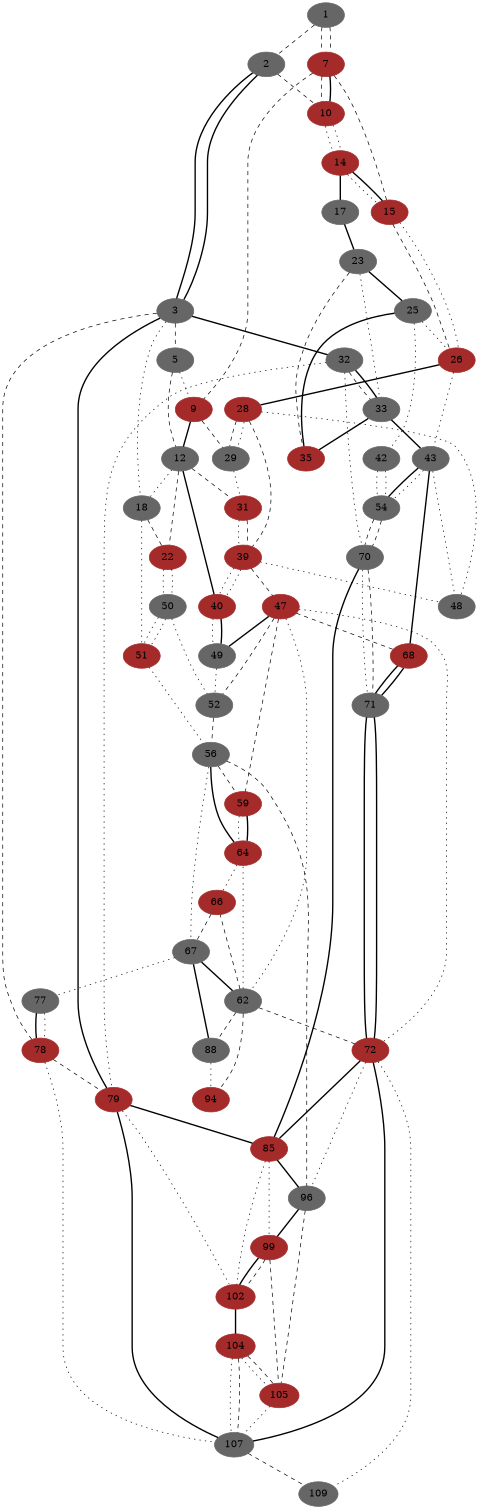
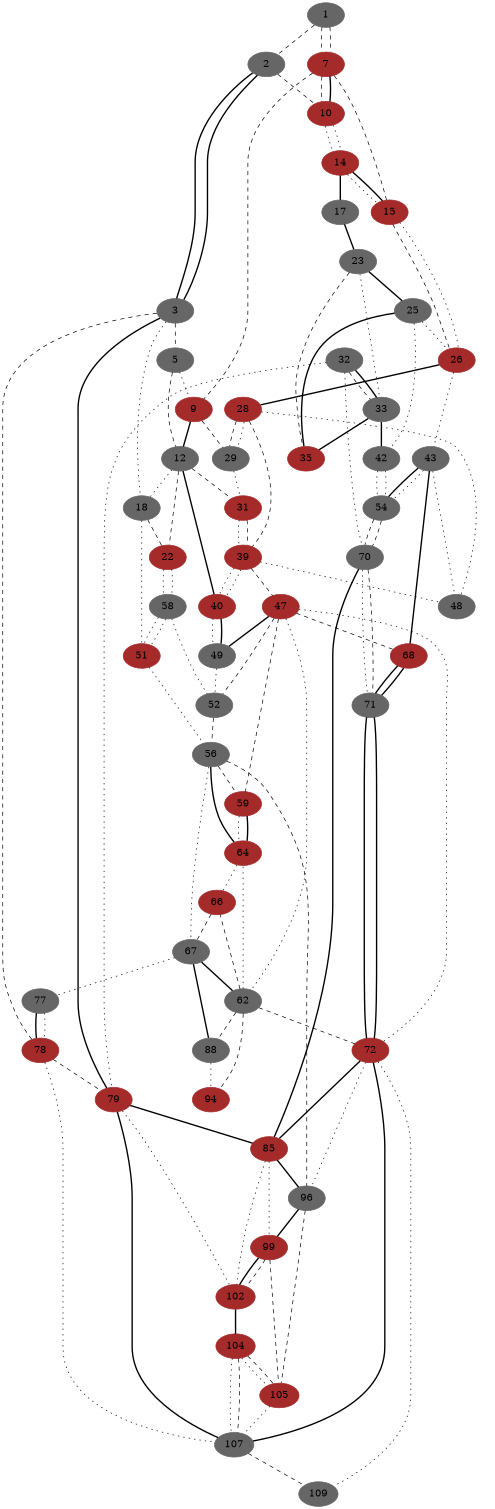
edge "3" -- "32": removed
edge "33" -- "43": now "33" -- "42"
node "50": label "50" -> "58"
